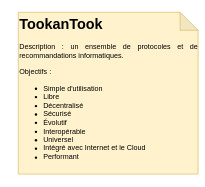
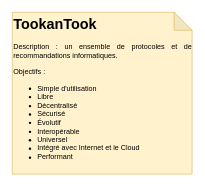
node "TookanTook Description : un ensemble de protocoles et de recommandations informatiques. Objectifs : Simple d'utilisation Libre Décentralisé Sécurisé Évolutif Interopérable Universel Intégré avec Internet et le Cloud Performant": moved (108, 93) -> (102, 93)
